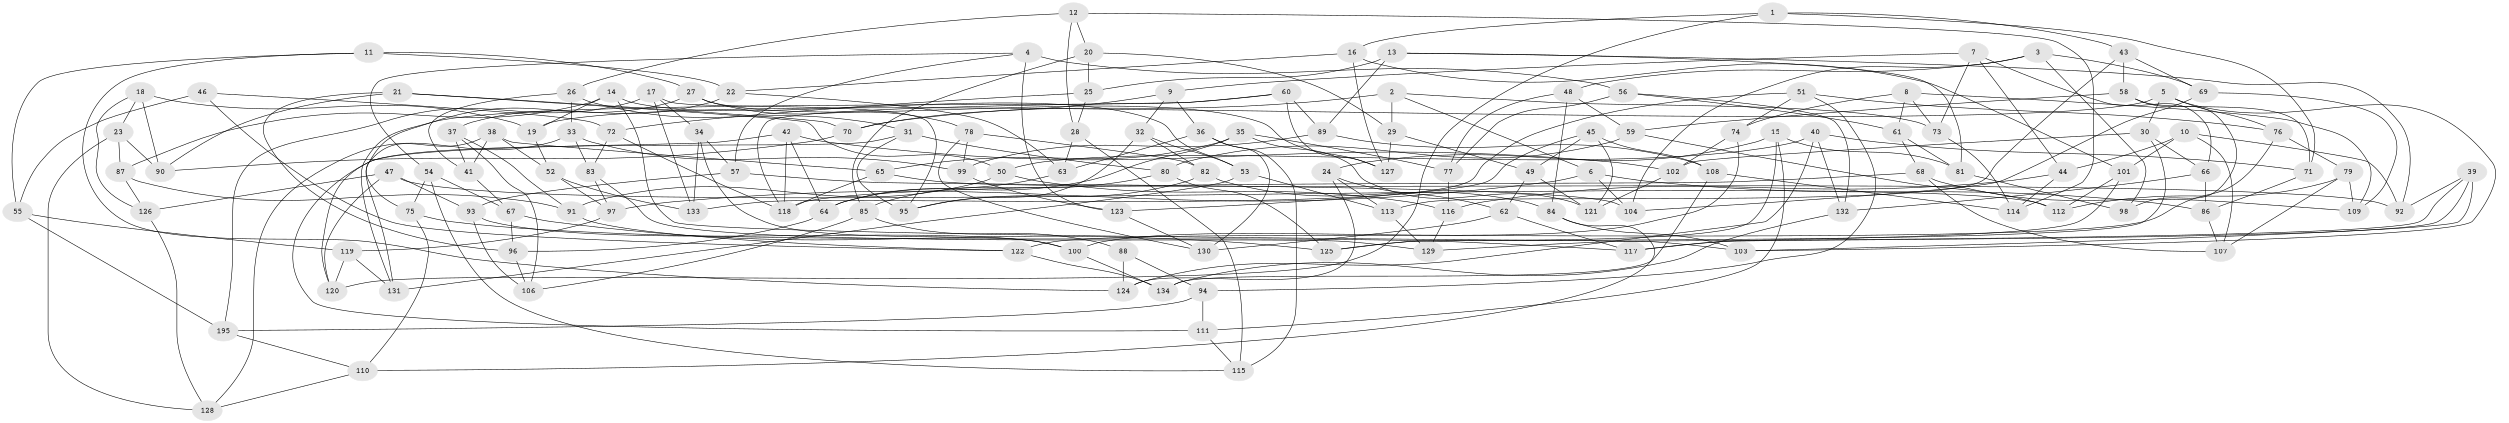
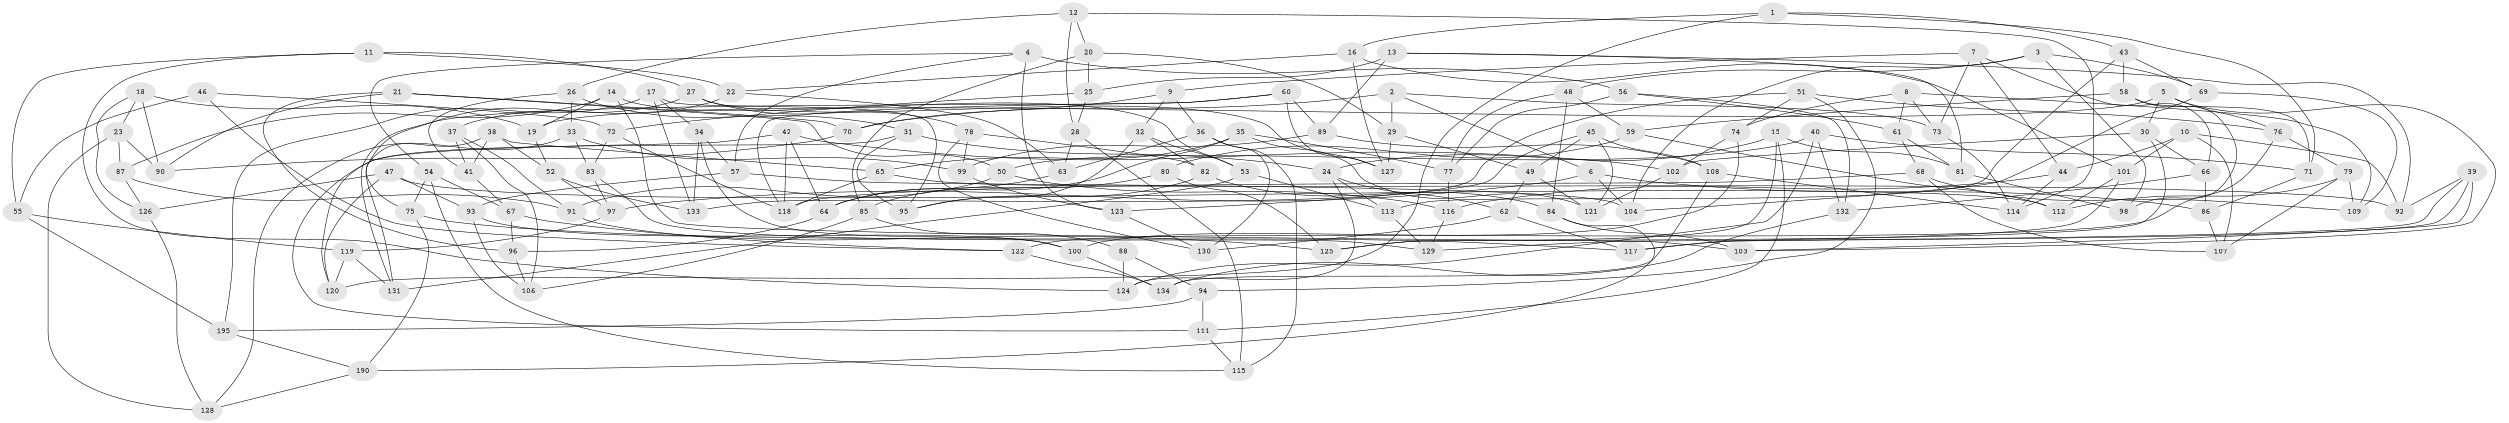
edge "31" -- "80": now "31" -- "24"
node "110": label "110" -> "190"
